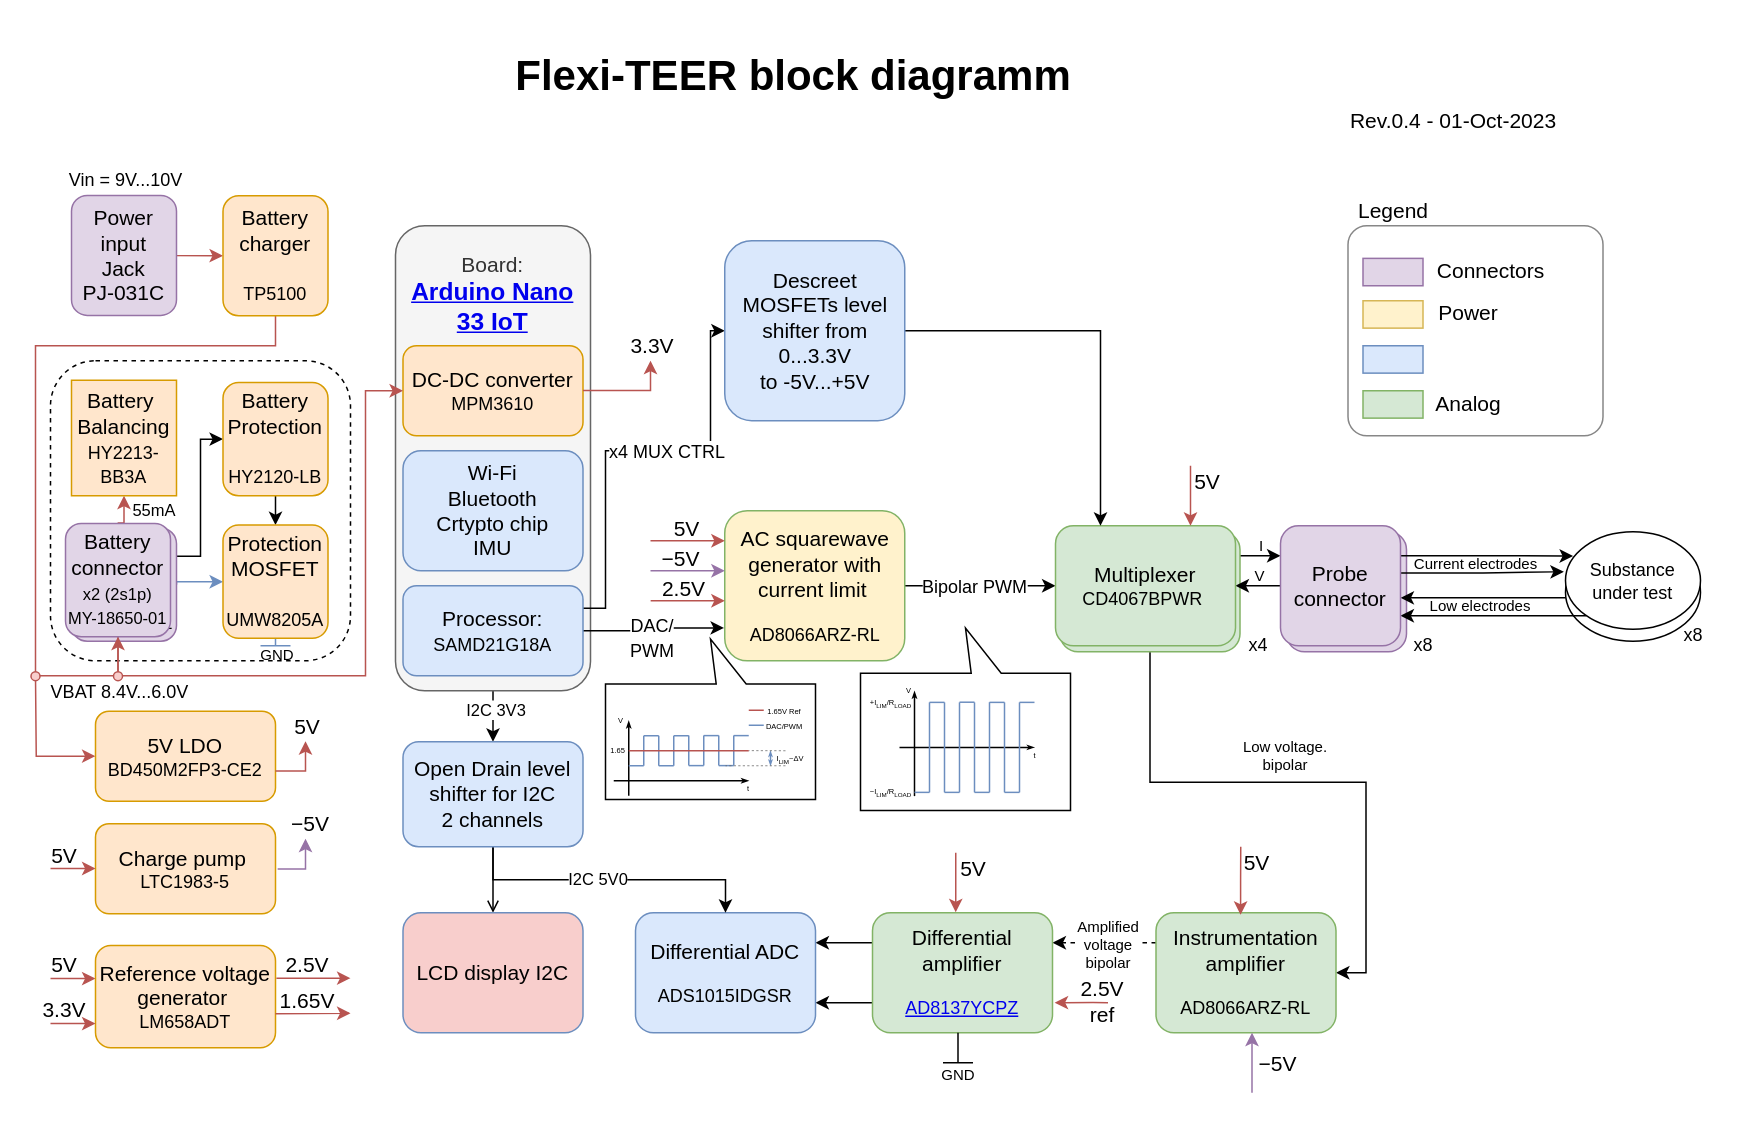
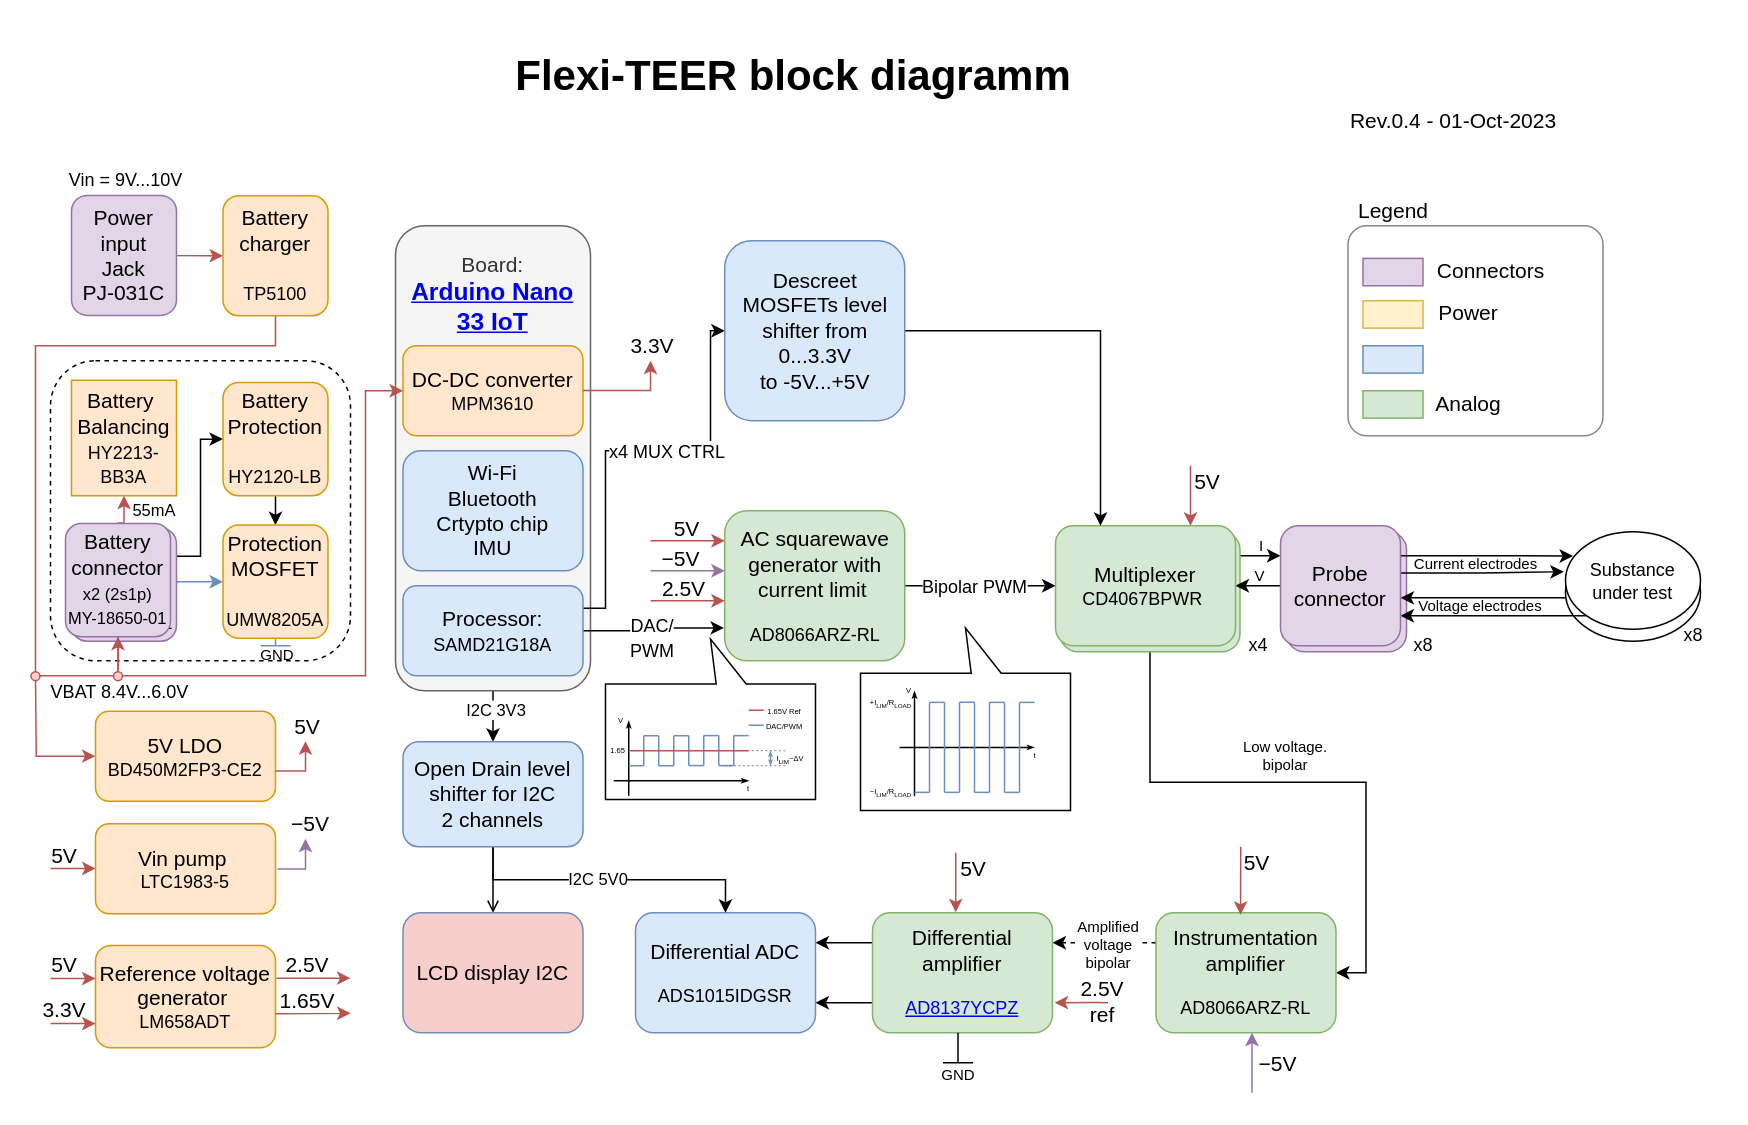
node "AC squarewave generator with current limit AD8066ARZ-RL": fillcolor #fff2cc -> #d5e8d4
node "Low electrodes": label "Low electrodes" -> "Voltage electrodes"
node "Charge pump LTC1983-5": label "Charge pump LTC1983-5" -> "Vin pump LTC1983-5"
